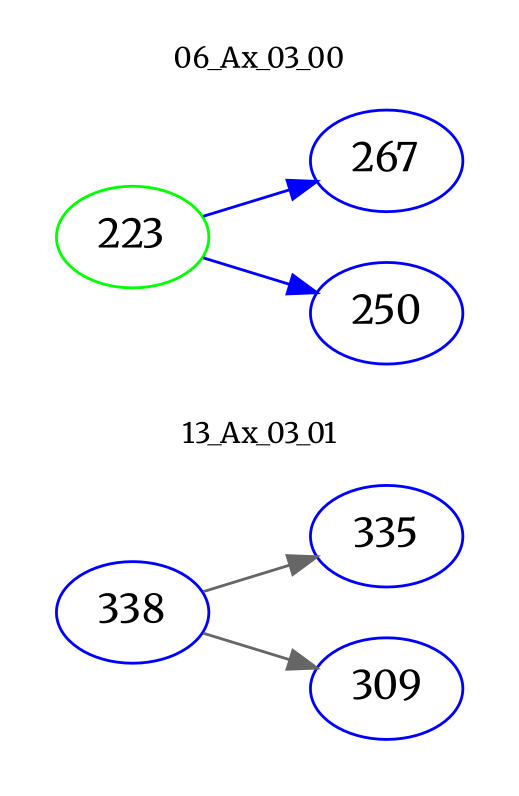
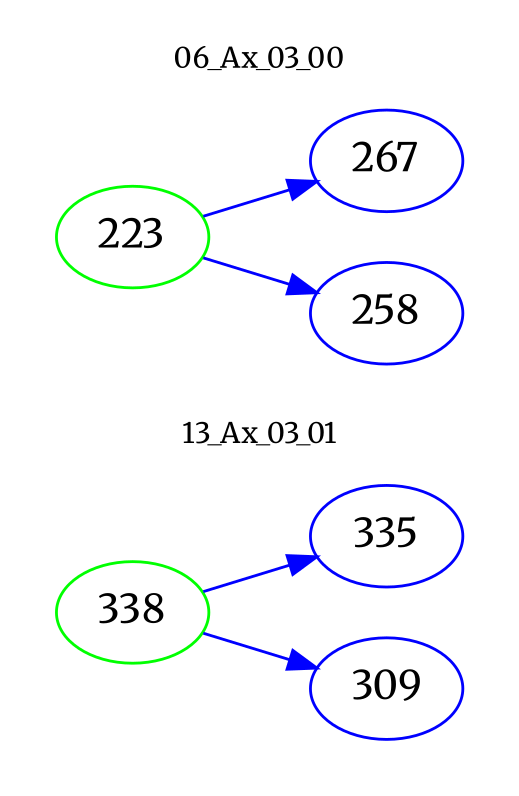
node "250": label "250" -> "258"
edge "338" -> "335": color gray40 -> blue
node "338": color blue -> green
edge "338" -> "309": color gray40 -> blue
